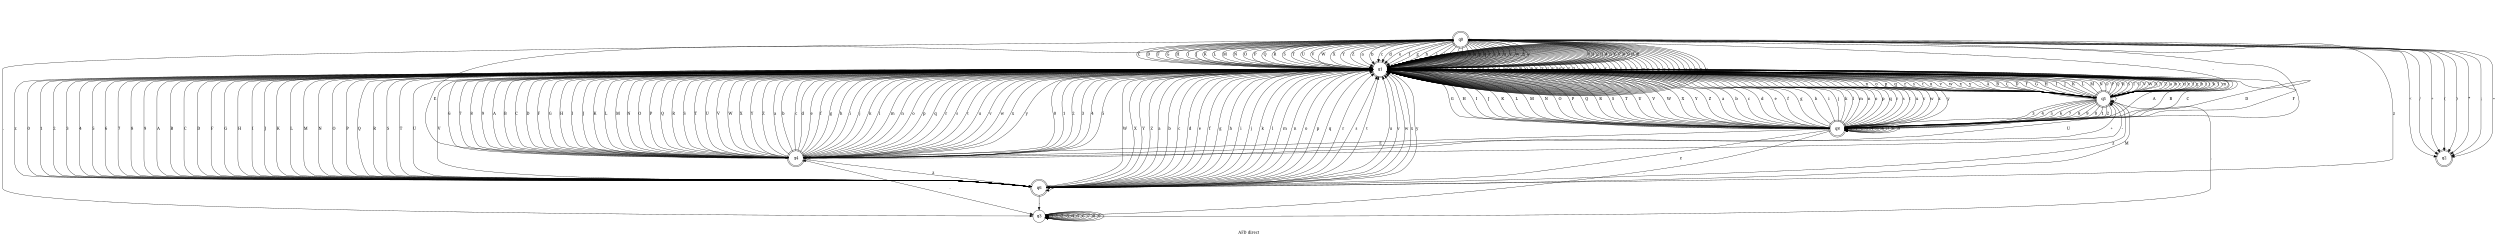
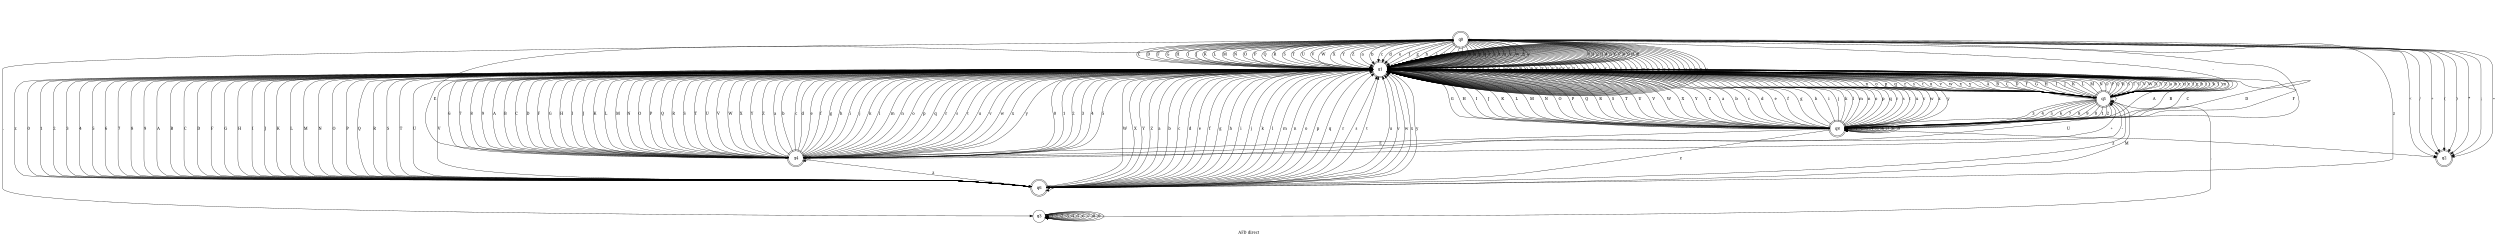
edge "q4" -> "q3": removed, label "."
edge "q8" -> "q3": now "q8" -> "q2"
edge "q6" -> "q3": removed, label "."
